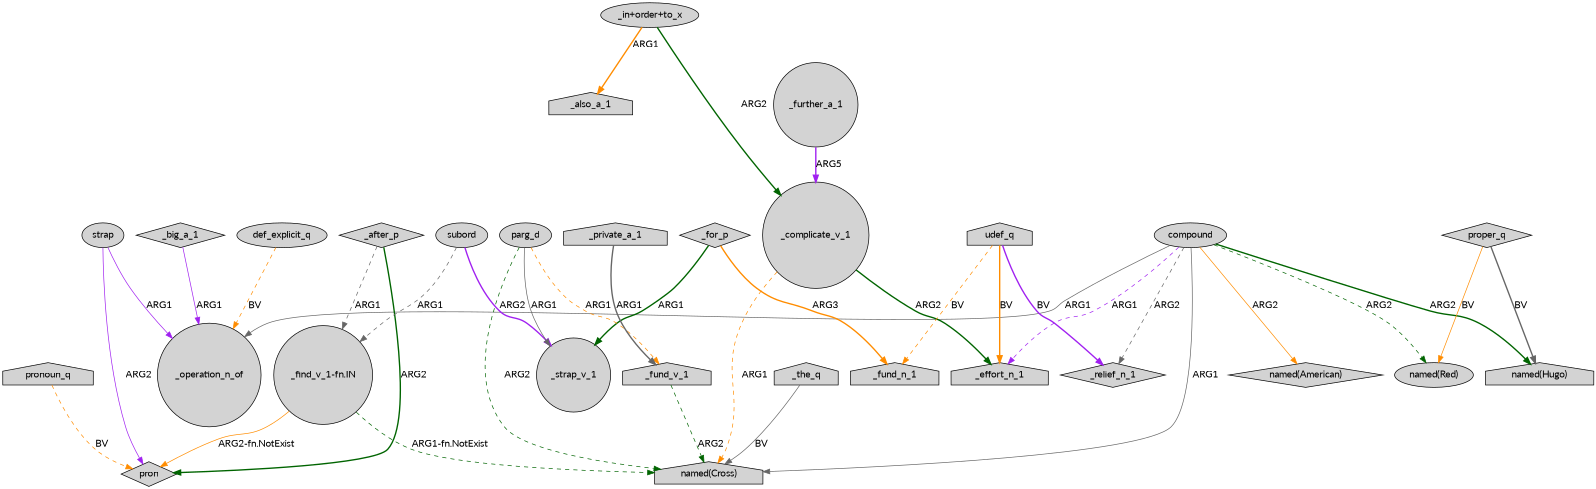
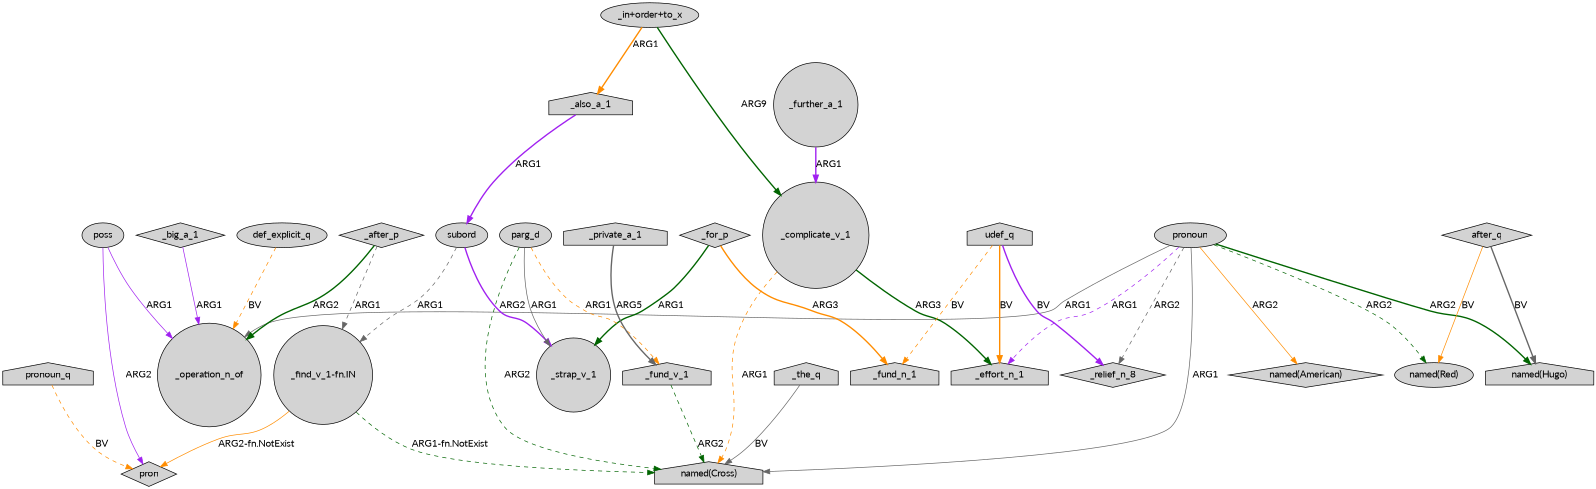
edge "_in+order+to_x" -> "_complicate_v_1": label "ARG2" -> "ARG9"
edge "_also_a_1" -> "subord": added, label "ARG1"
edge "_further_a_1" -> "_complicate_v_1": label "ARG5" -> "ARG1"
node "strap": label "strap" -> "poss"
node "compound": label "compound" -> "pronoun"
node "proper_q": label "proper_q" -> "after_q"
edge "_private_a_1" -> "_fund_v_1": label "ARG1" -> "ARG5"
edge "_complicate_v_1" -> "_effort_n_1": label "ARG2" -> "ARG3"
node "_relief_n_1": label "_relief_n_1" -> "_relief_n_8"
edge "_after_p" -> "pron": now "_after_p" -> "_operation_n_of"
